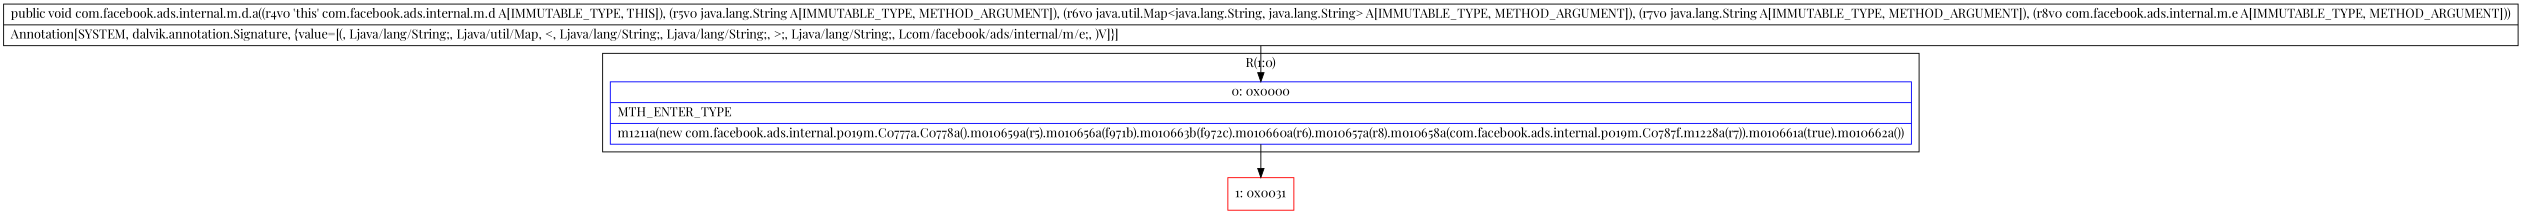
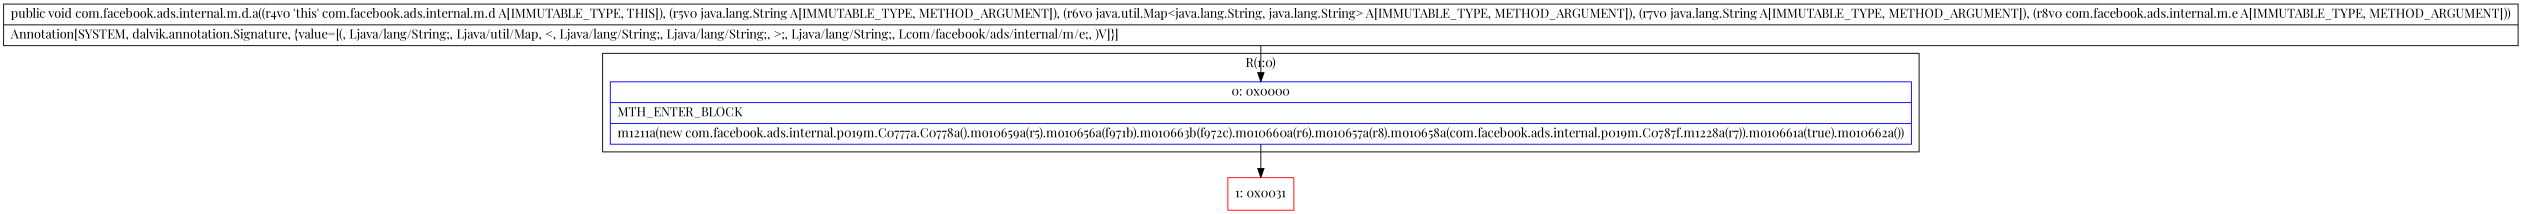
node "0: 0x0000": text "MTH_ENTER_TYPE" -> "MTH_ENTER_BLOCK"
